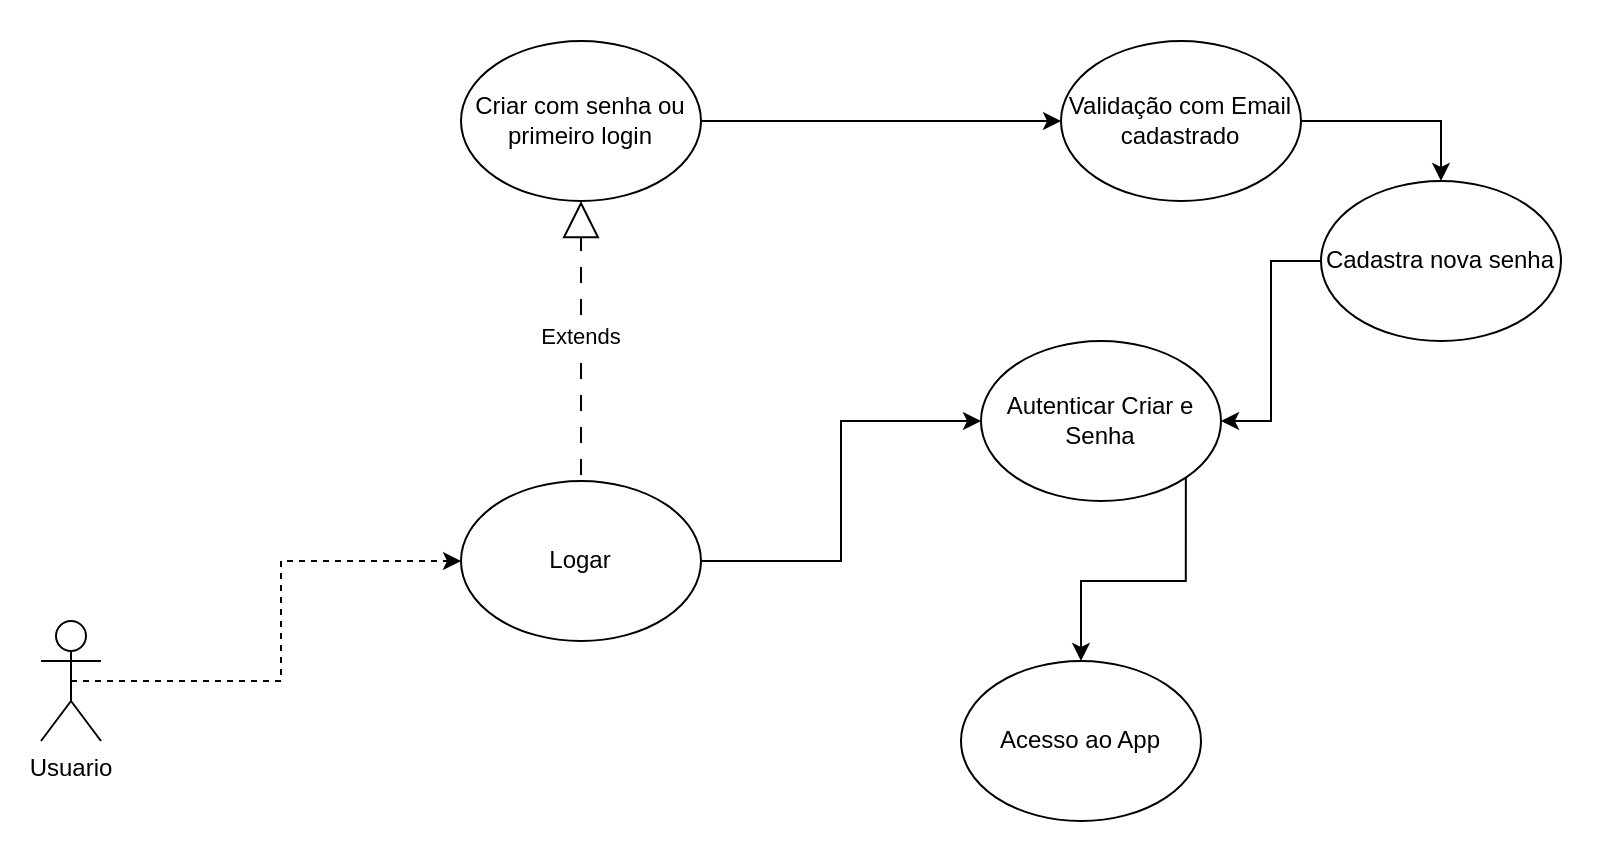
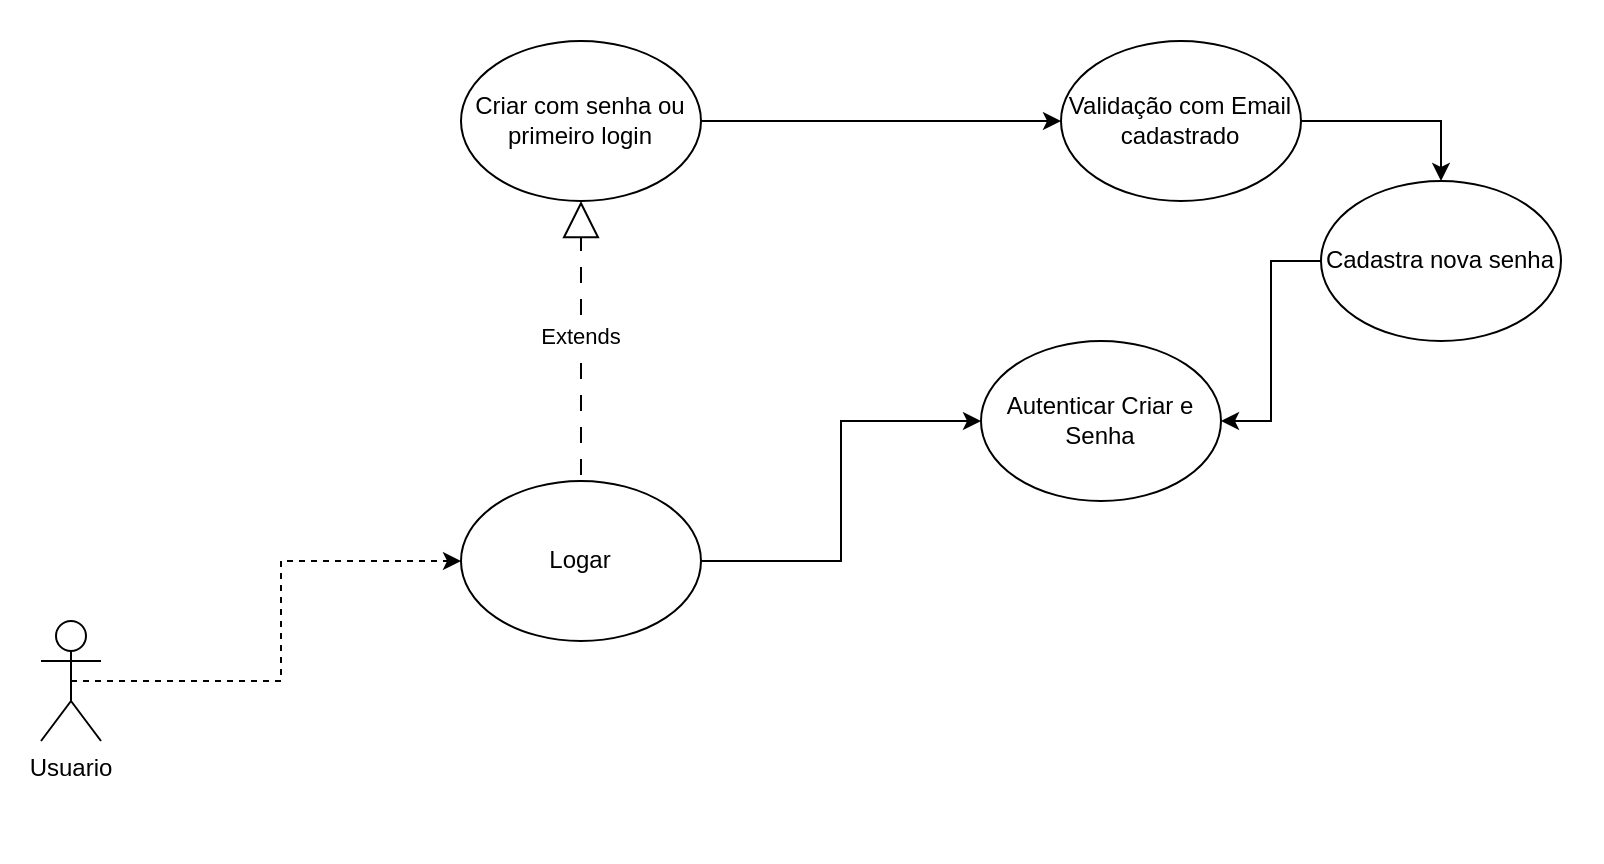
edge "Autenticar Criar e Senha" -> "Acesso ao App": removed
node "Acesso ao App": removed
